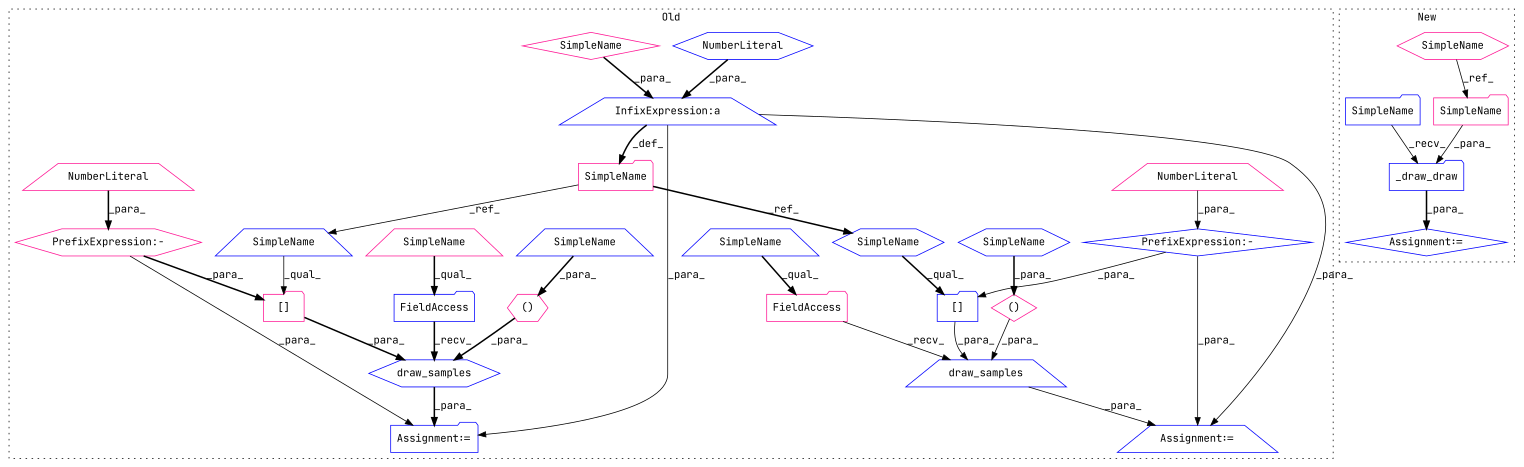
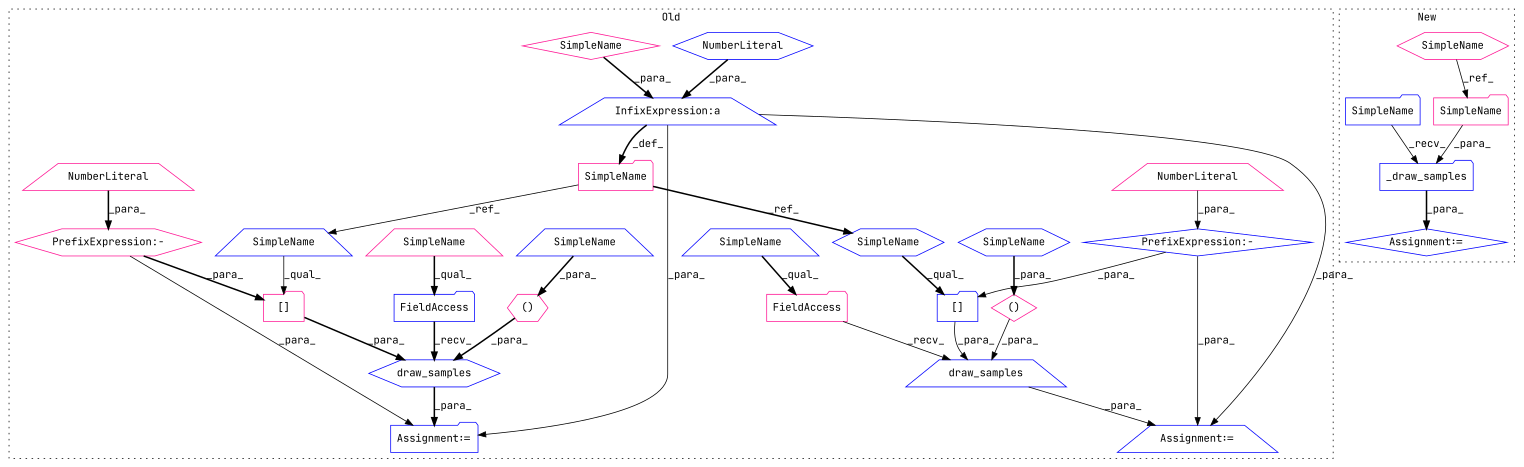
node "_draw_draw": label "_draw_draw" -> "_draw_samples"
